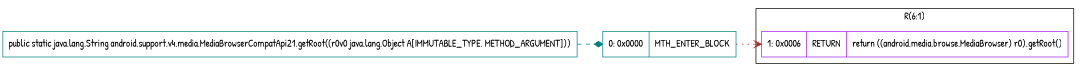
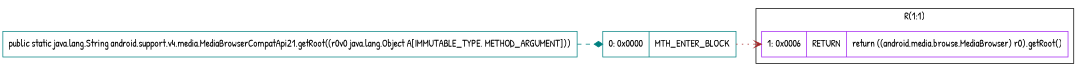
cluster "R(6:1)": label "R(6:1)" -> "R(1:1)"
